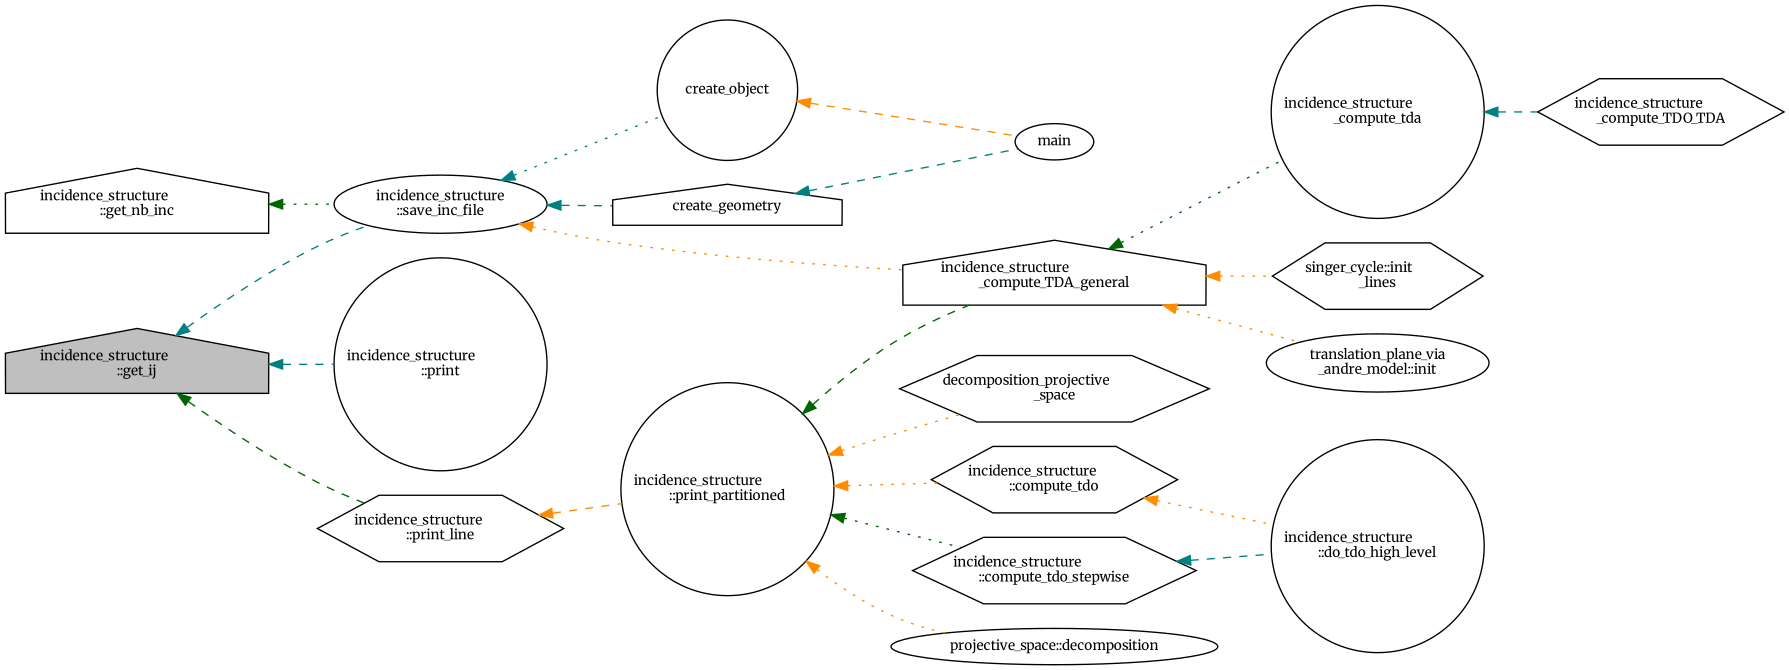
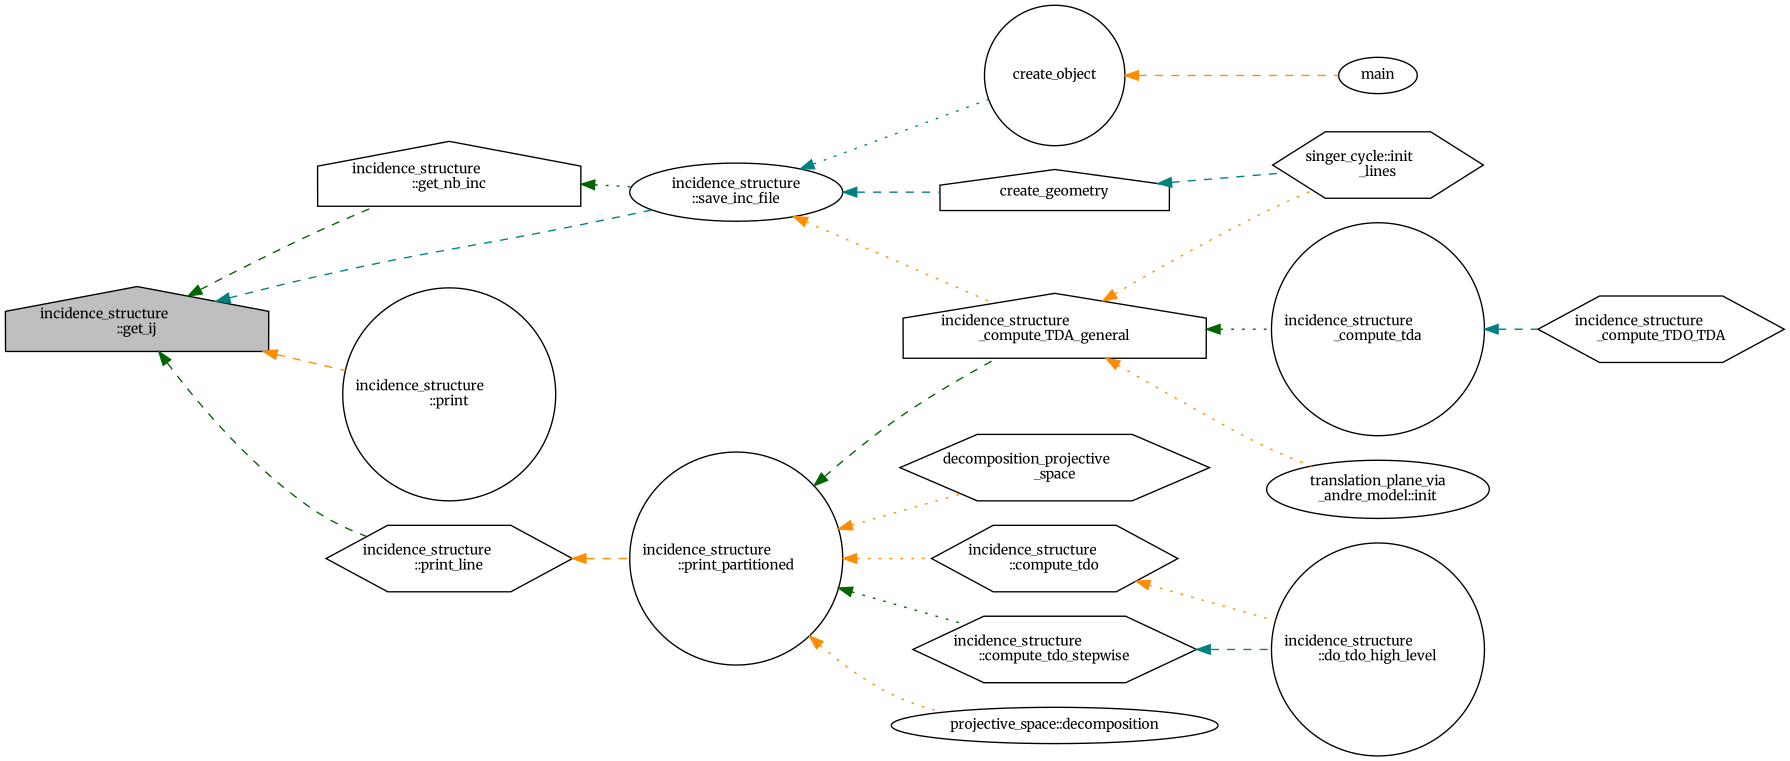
edge "main" -> "create_geometry": now "singer_cycle::init _lines" -> "create_geometry"
edge "incidence_structure ::get_nb_inc" -> "incidence_structure ::get_ij": added
edge "incidence_structure ::print" -> "incidence_structure ::get_ij": color teal -> darkorange
